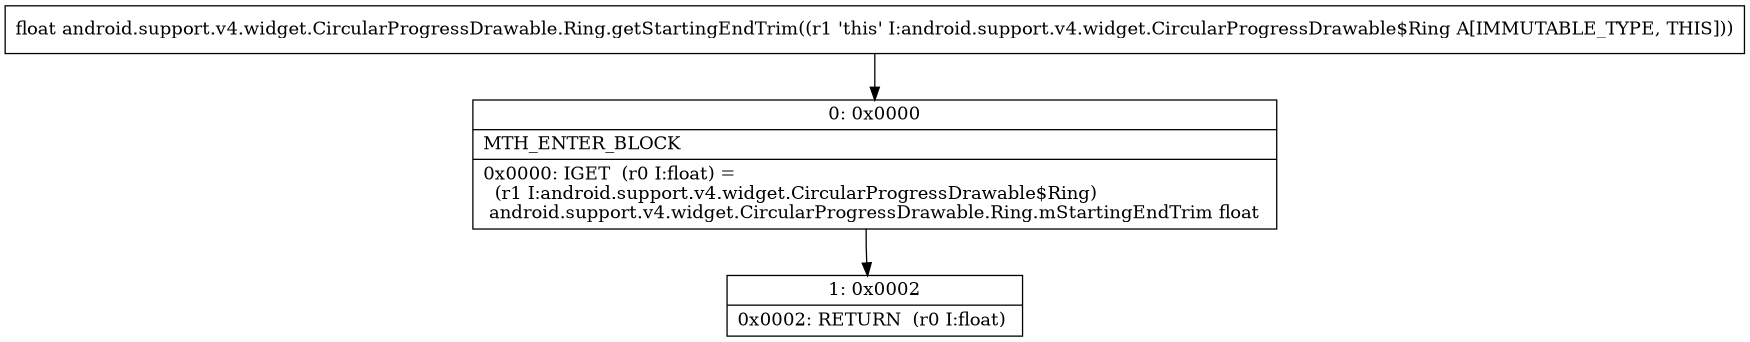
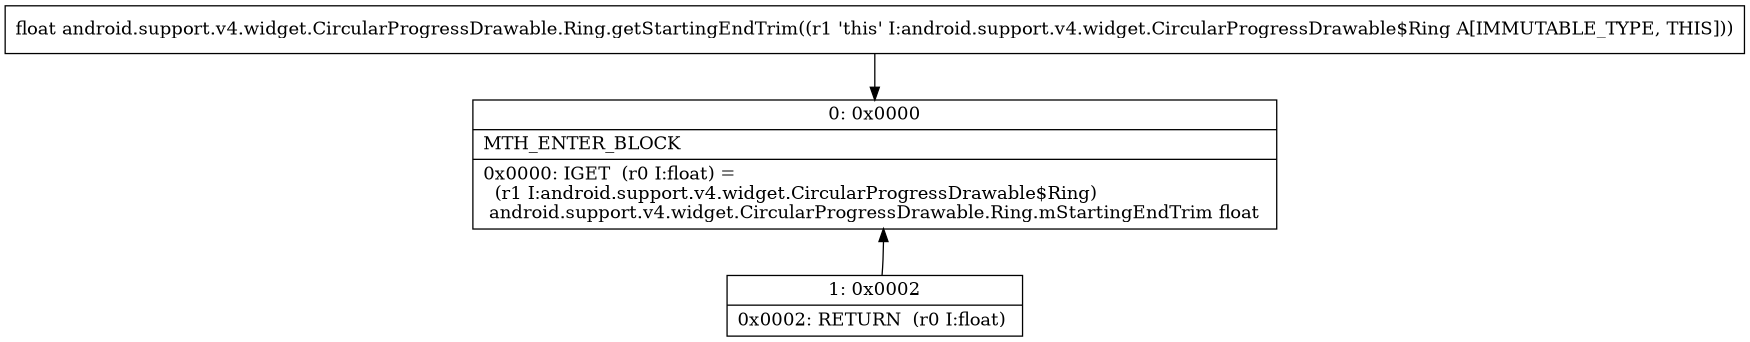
edge "0: 0x0000" -> "1: 0x0002": reversed
